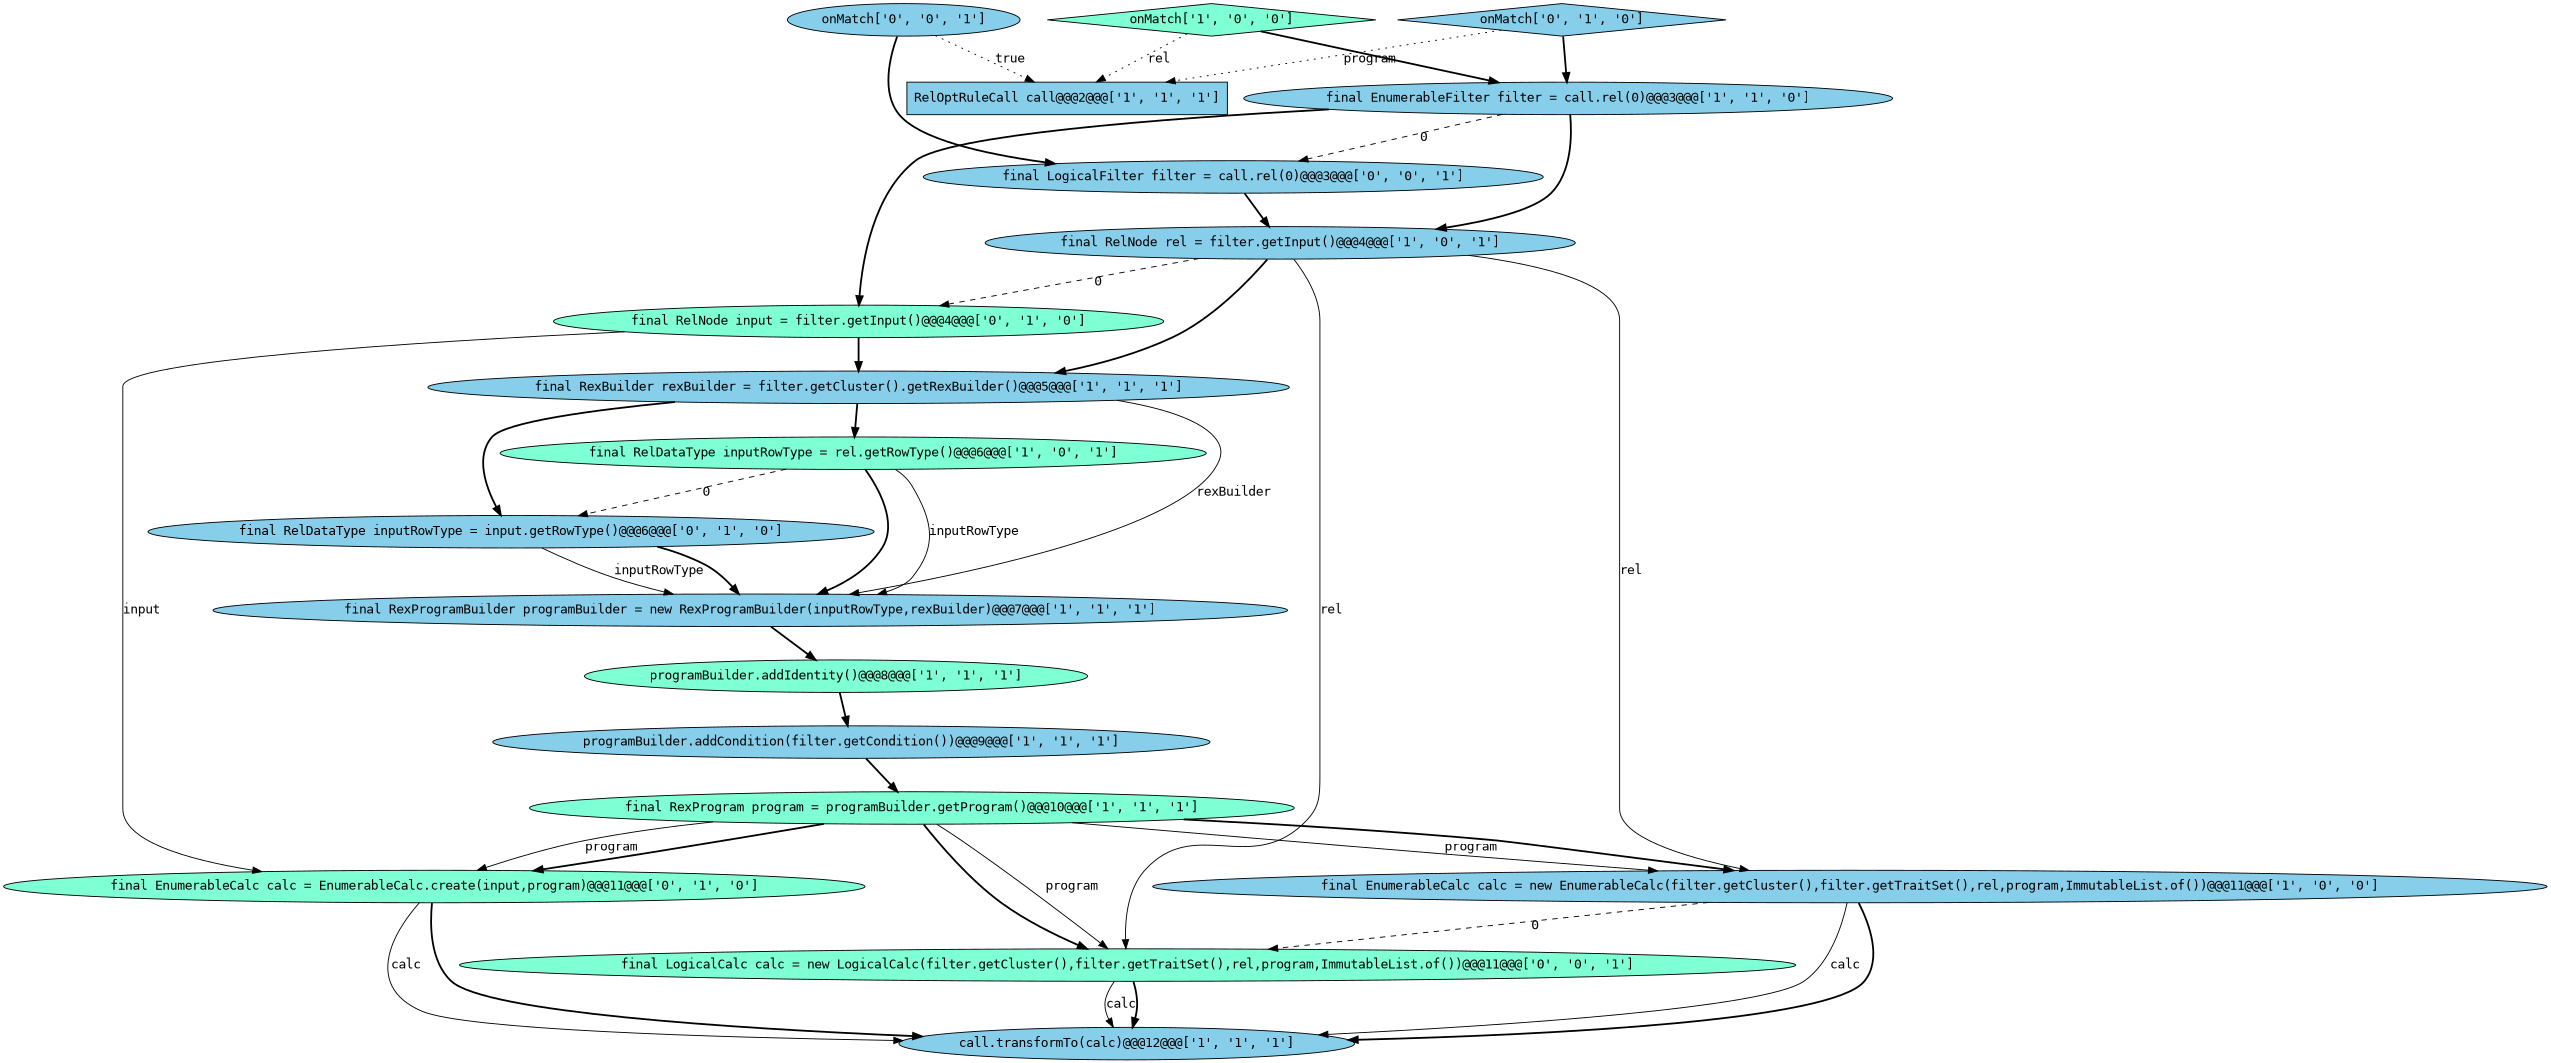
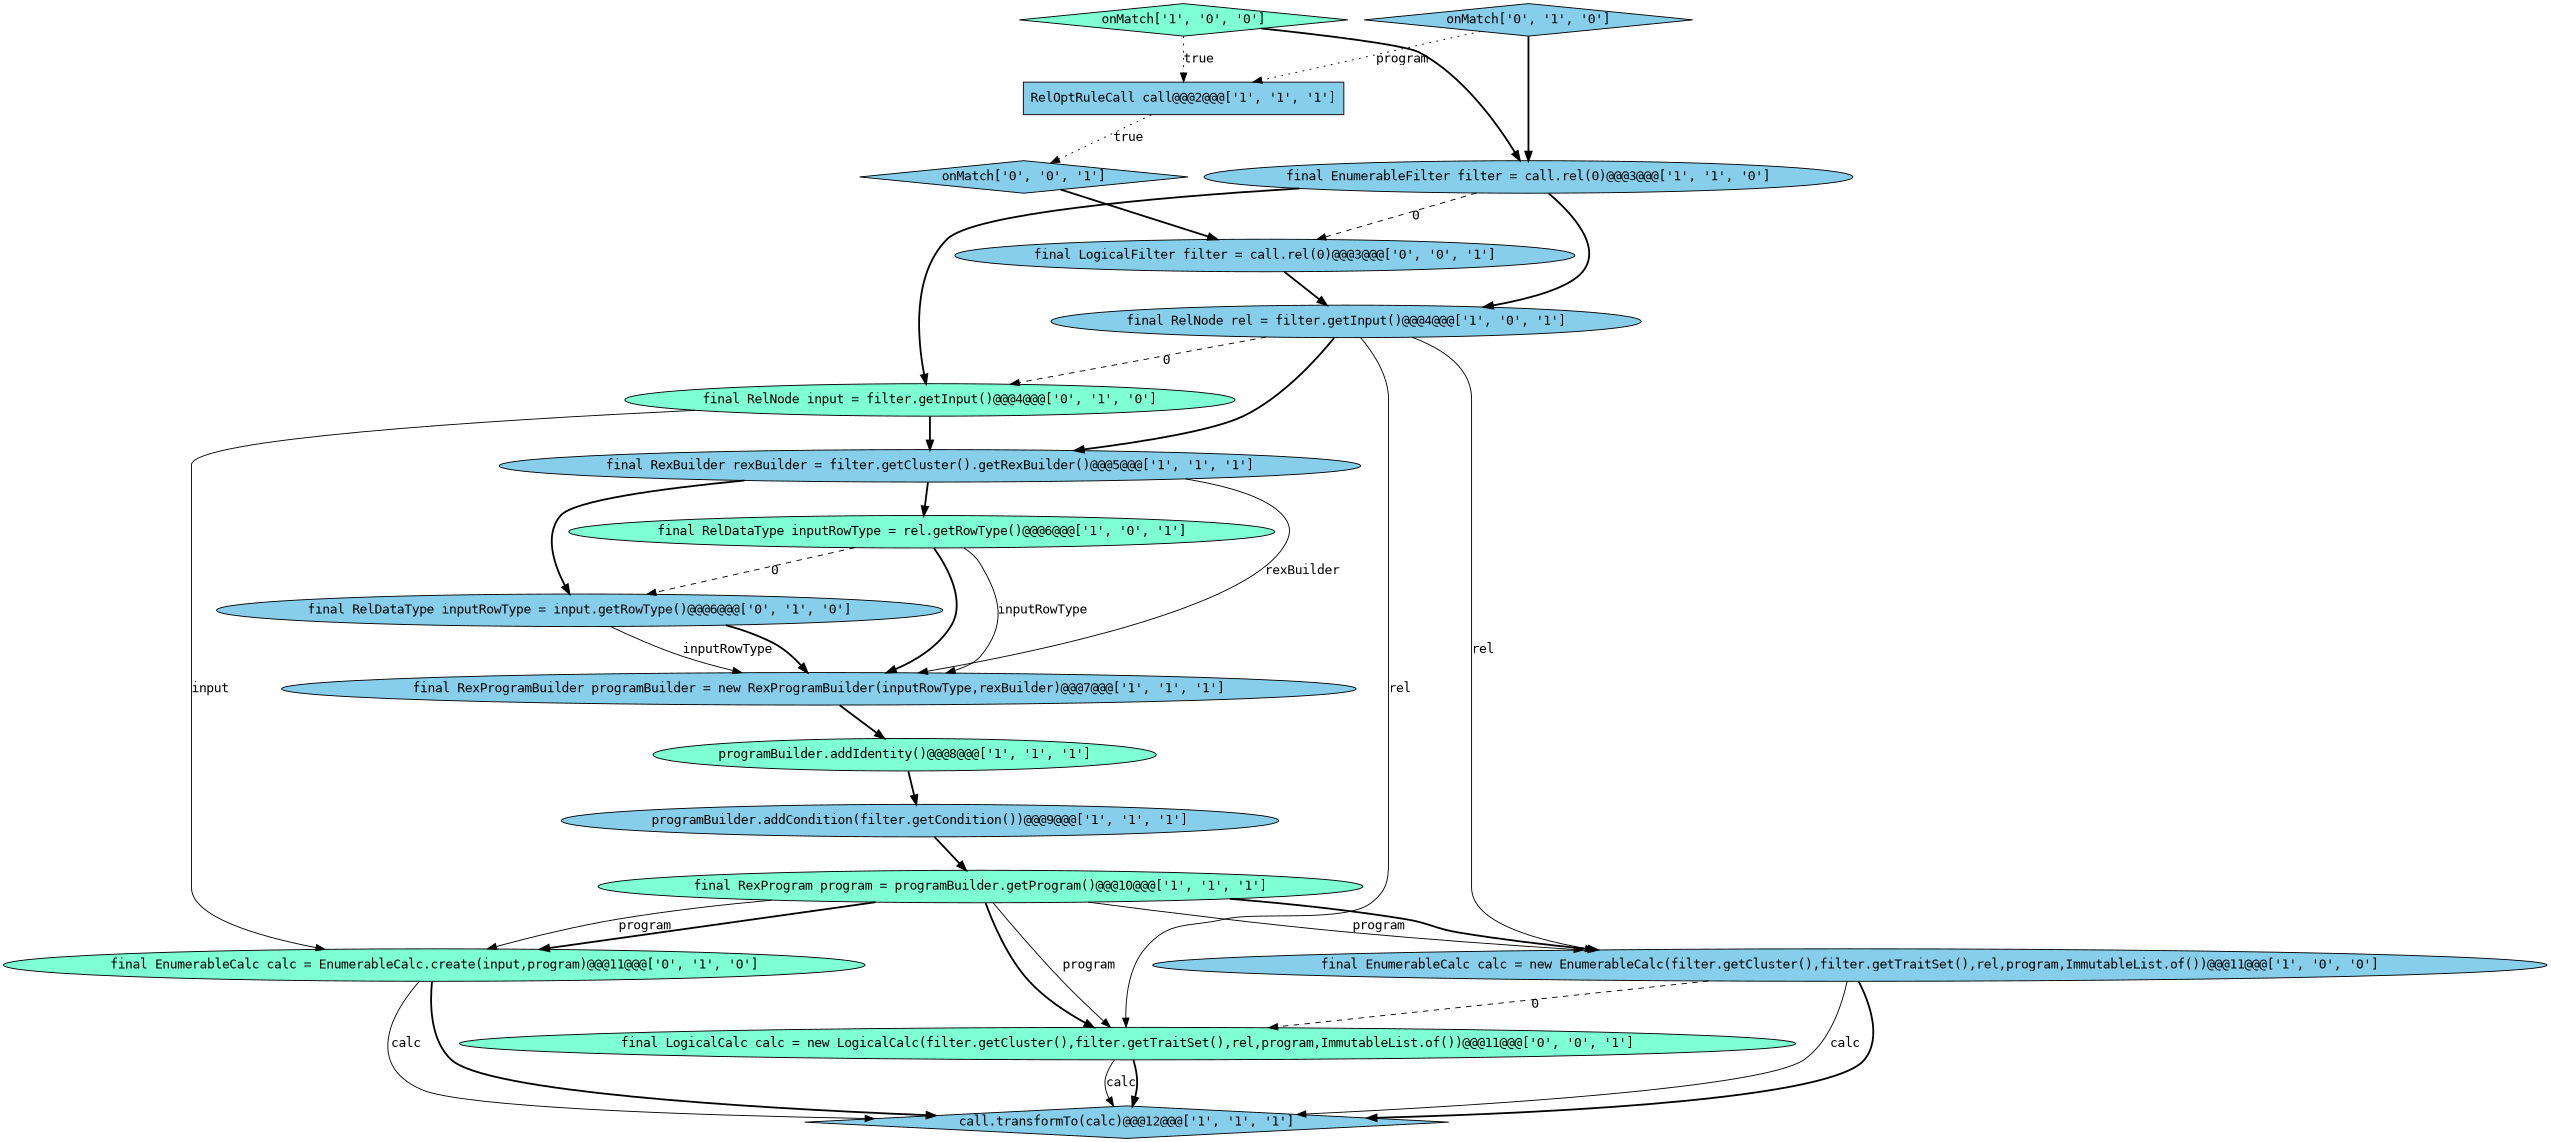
node "onMatch['0', '0', '1']": shape ellipse -> diamond
edge "onMatch['0', '0', '1']" -> "RelOptRuleCall call@@@2@@@['1', '1', '1']": reversed
edge "onMatch['1', '0', '0']" -> "RelOptRuleCall call@@@2@@@['1', '1', '1']": label "rel" -> "true"
node "call.transformTo(calc)@@@12@@@['1', '1', '1']": shape ellipse -> diamond
